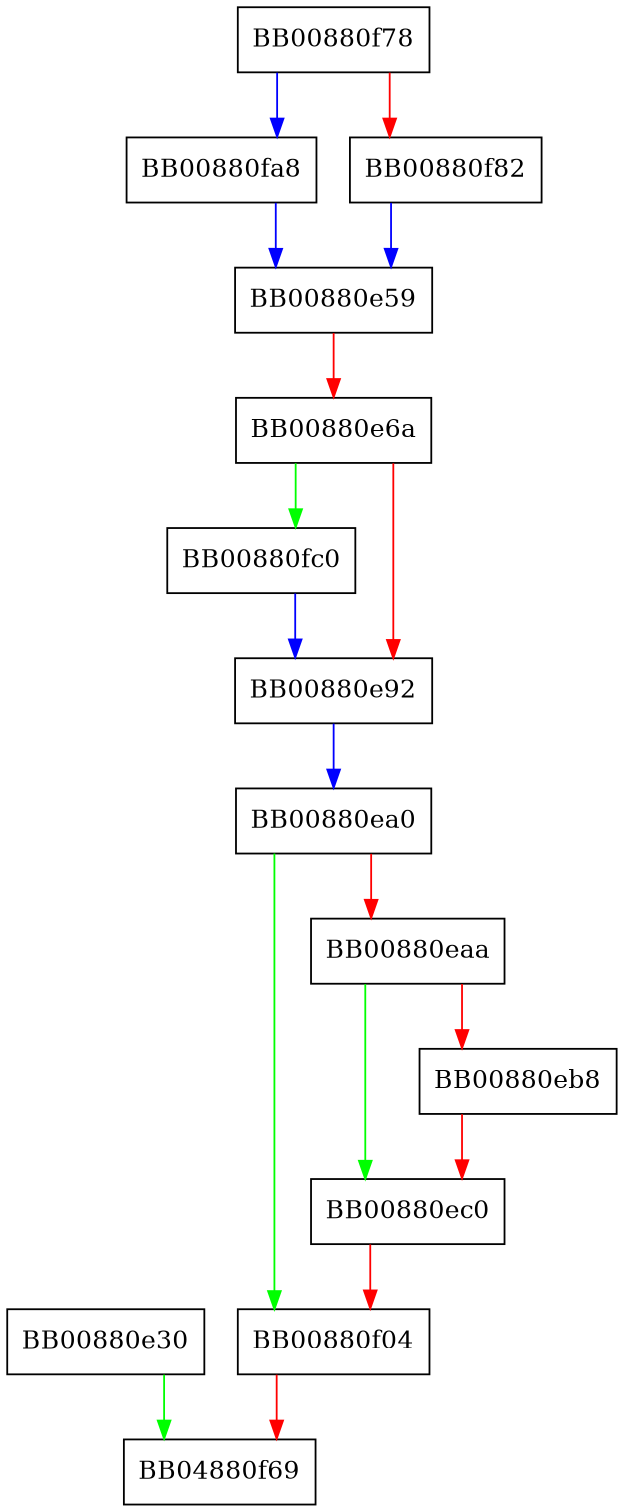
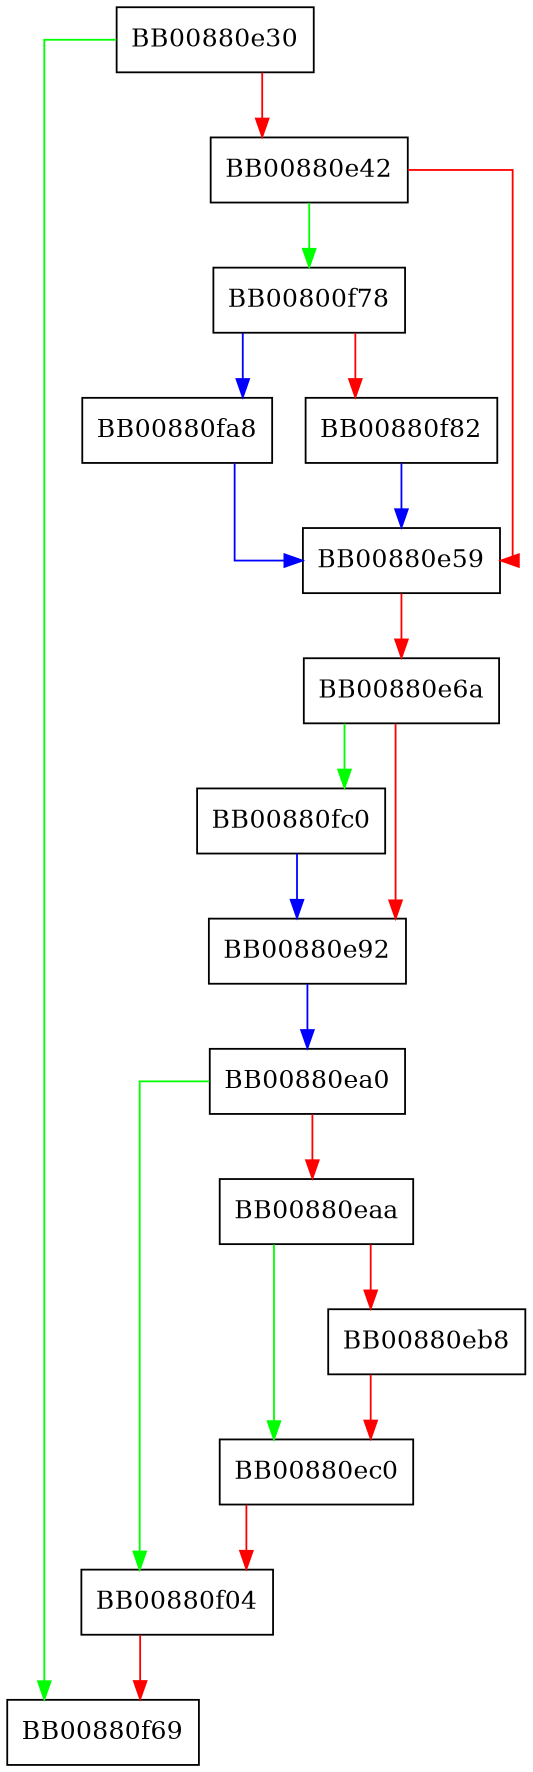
node "BB00880f78": label "BB00880f78" -> "BB00800f78"
node "BB00880e42": added
node "BB04880f69": label "BB04880f69" -> "BB00880f69"
